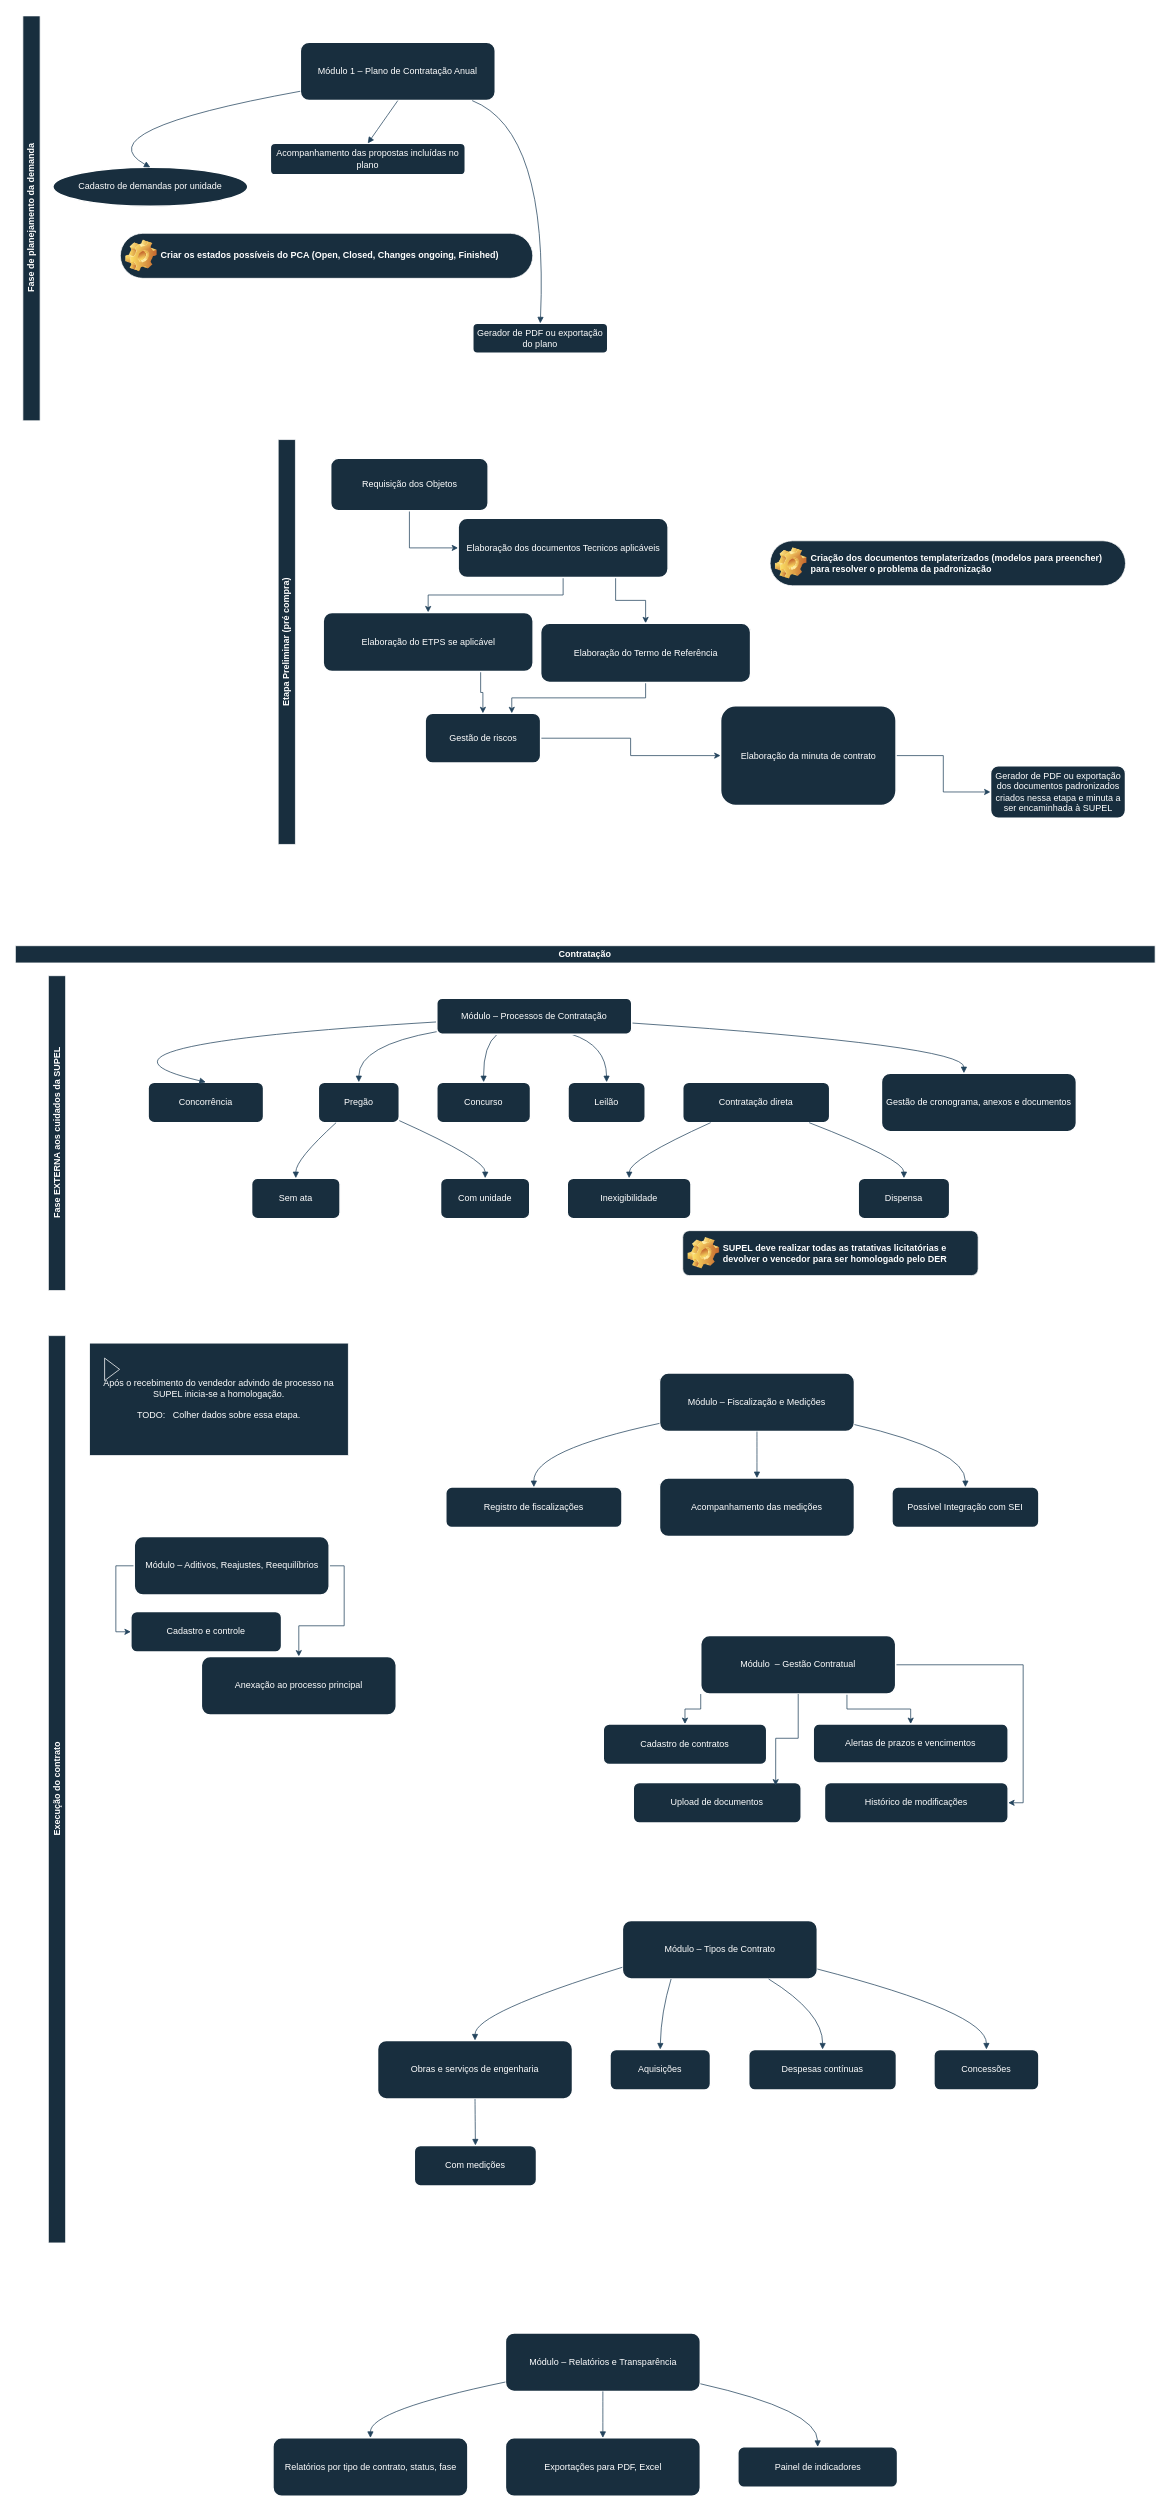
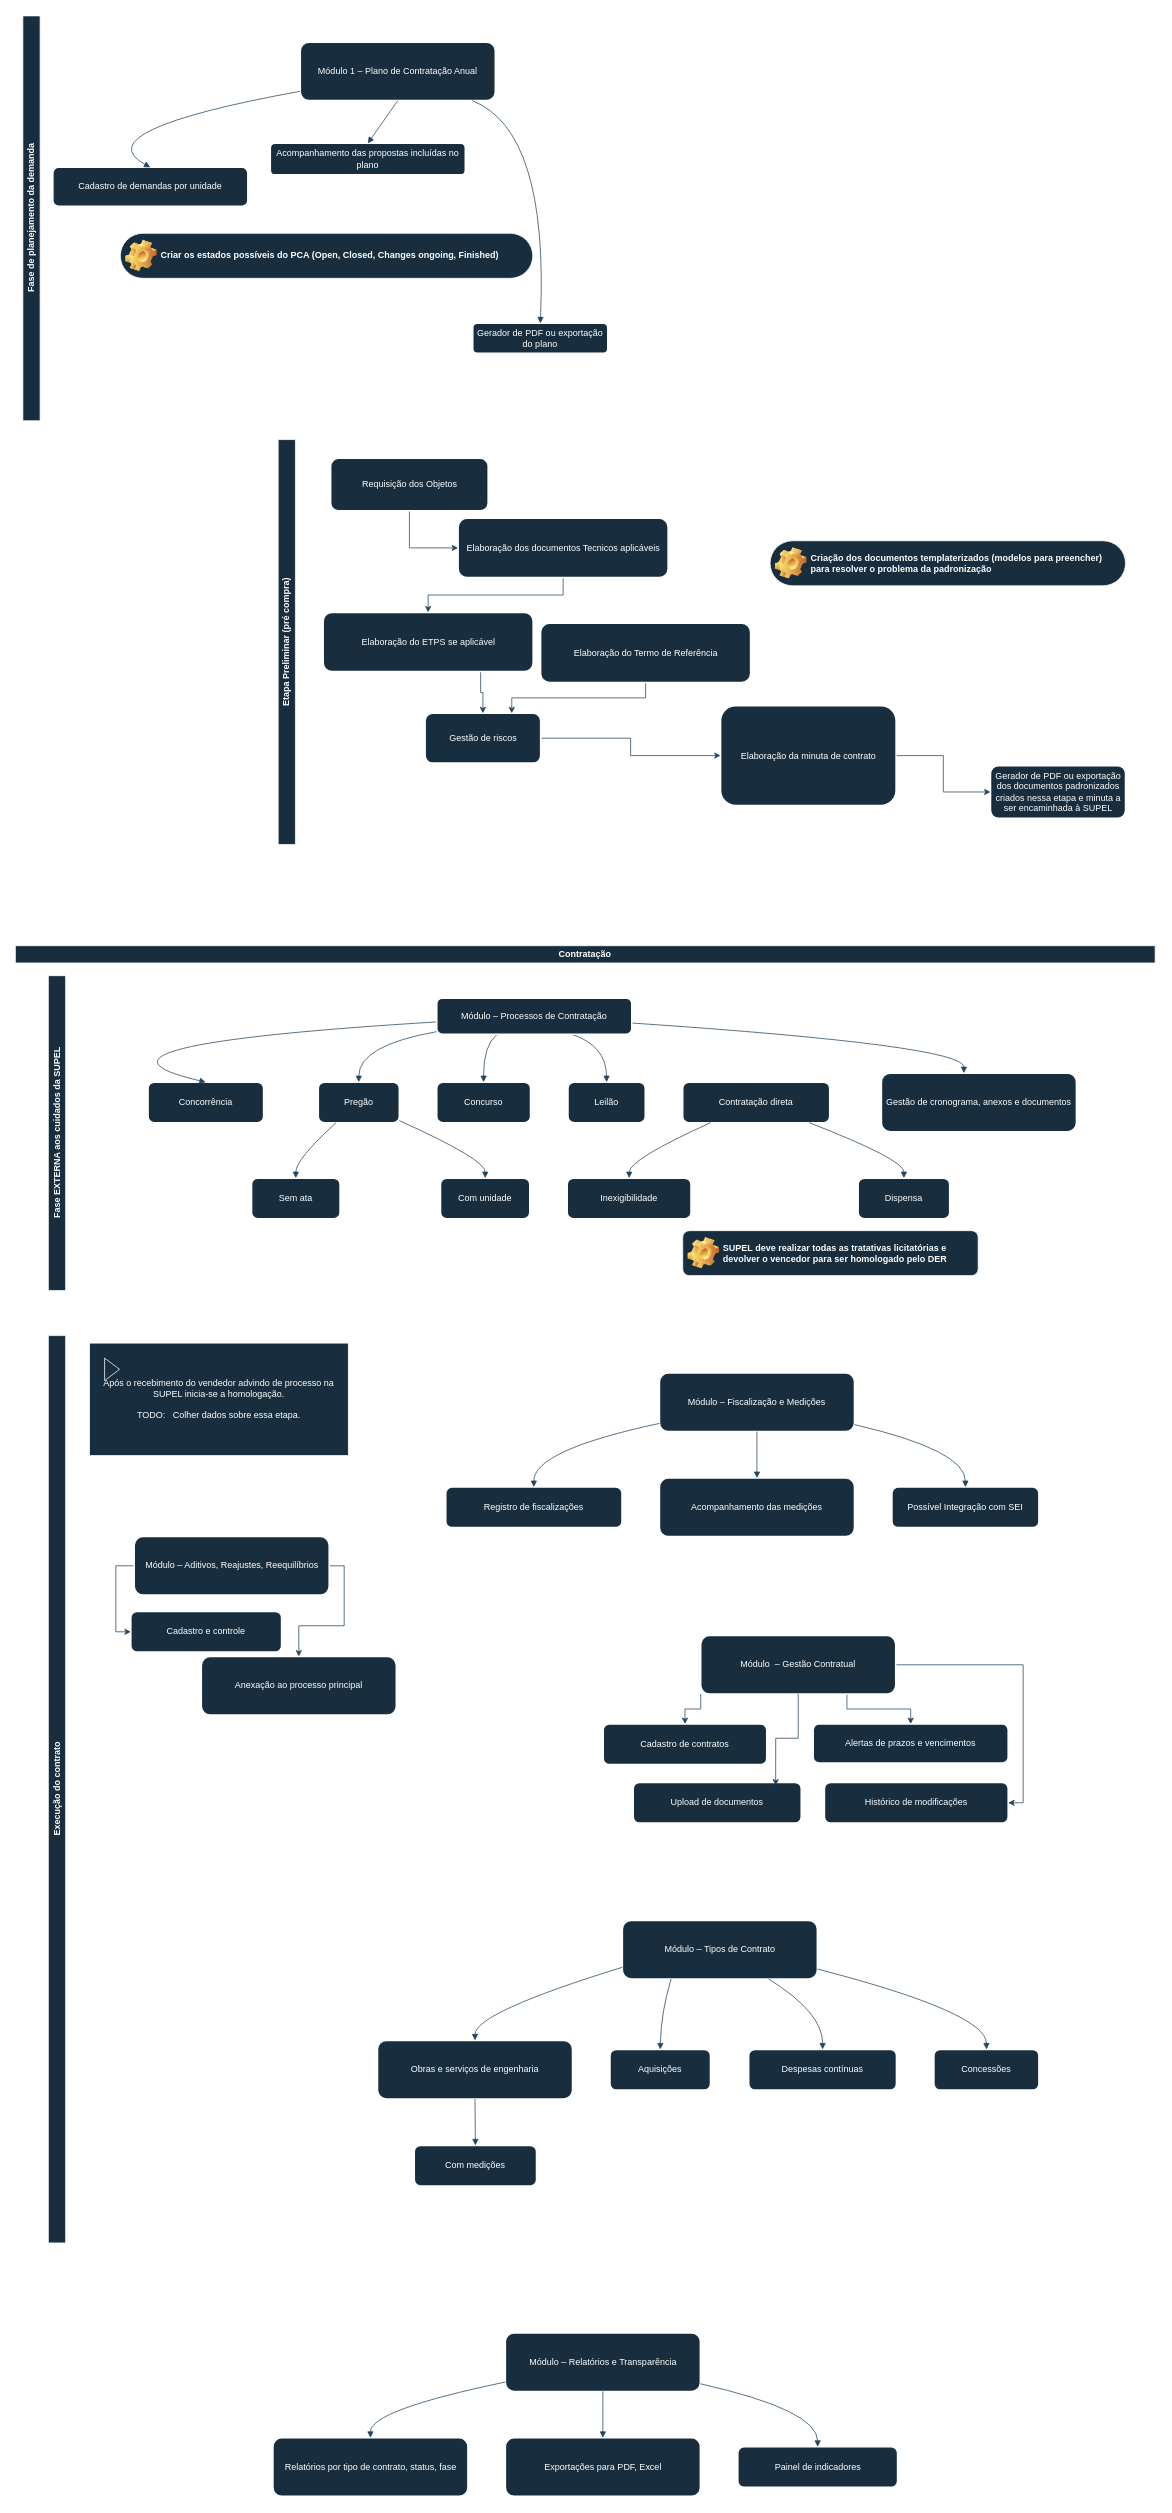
node "Cadastro de demandas por unidade": shape ellipse -> rounded rectangle
edge "Elaboração dos documentos Tecnicos aplicáveis" -> "Elaboração do Termo de Referência": removed
